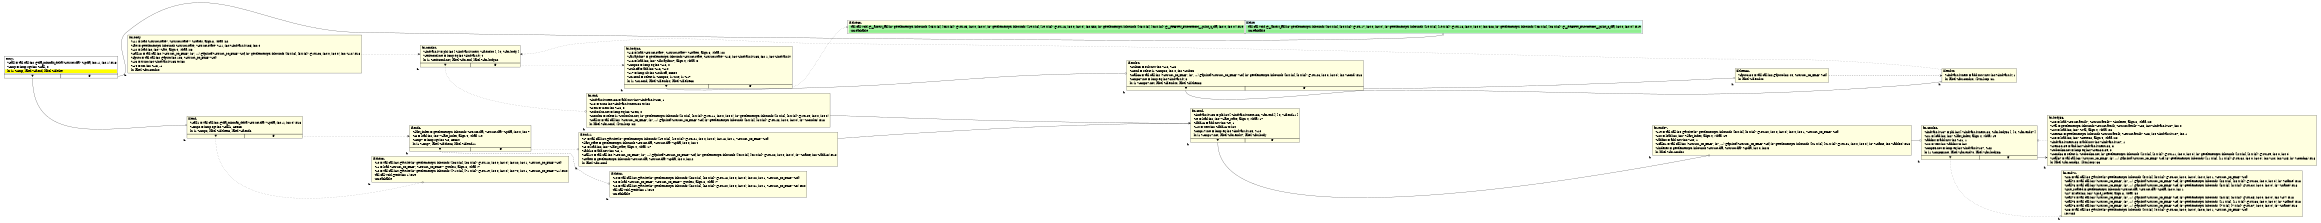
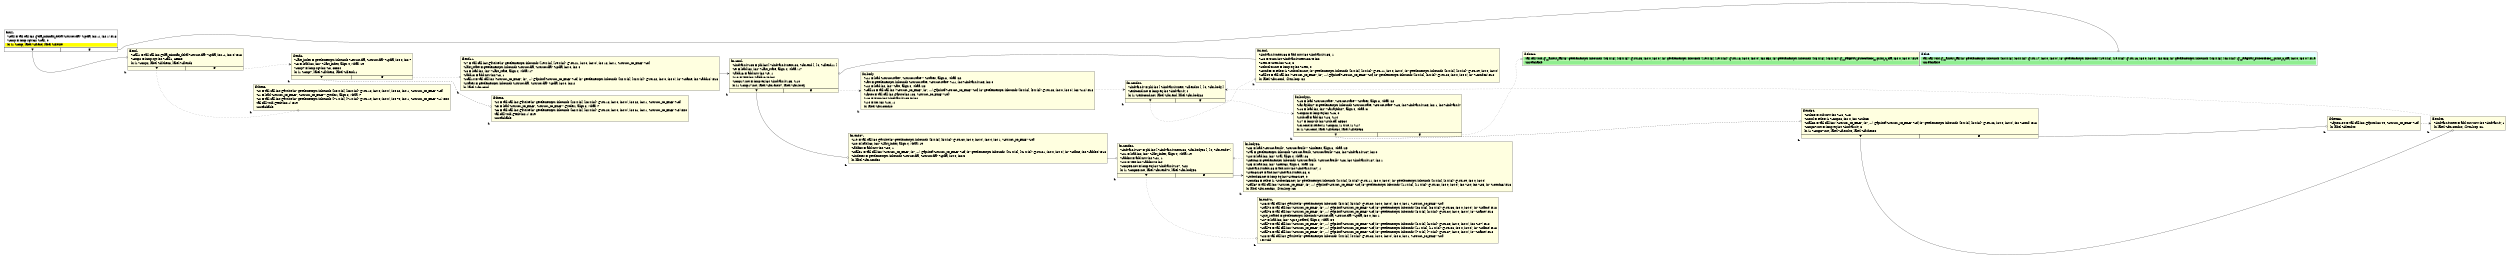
edge "for.body22:" -> "if.end34:": style solid -> dashed
edge "for.cond:" -> "for.body:": added
